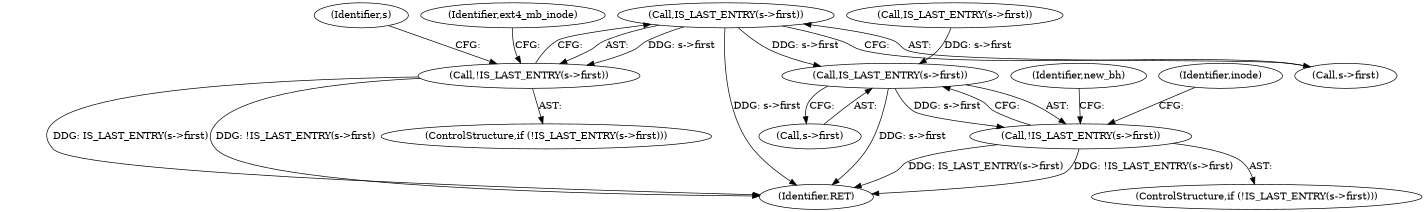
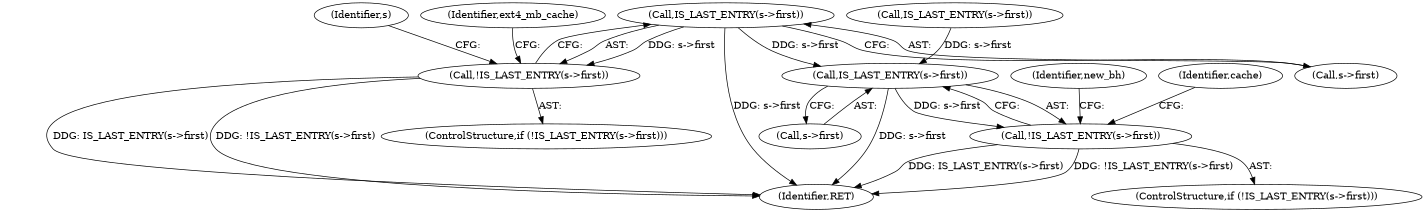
node "(Identifier,ext4_mb_inode)": label "(Identifier,ext4_mb_inode)" -> "(Identifier,ext4_mb_cache)"
node "(Identifier,inode)": label "(Identifier,inode)" -> "(Identifier,cache)"
